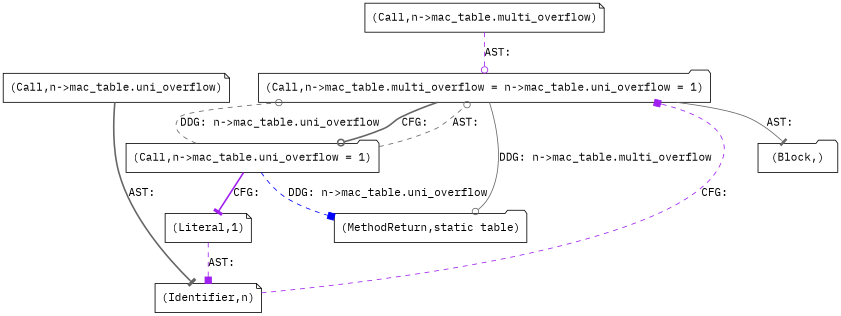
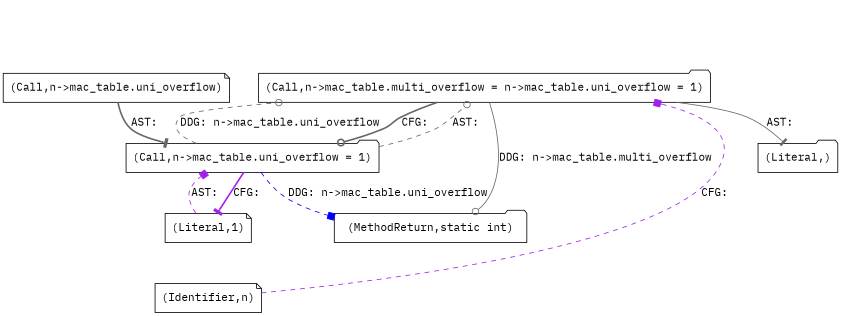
node "(Call,n->mac_table.multi_overflow)": removed
node "(Block,)": label "(Block,)" -> "(Literal,)"
edge "(Call,n->mac_table.uni_overflow)" -> "(Identifier,n)": now "(Call,n->mac_table.uni_overflow)" -> "(Call,n->mac_table.uni_overflow = 1)"
node "(MethodReturn,static table)": label "(MethodReturn,static table)" -> "(MethodReturn,static int)"
edge "(Literal,1)" -> "(Identifier,n)": now "(Literal,1)" -> "(Call,n->mac_table.uni_overflow = 1)"
